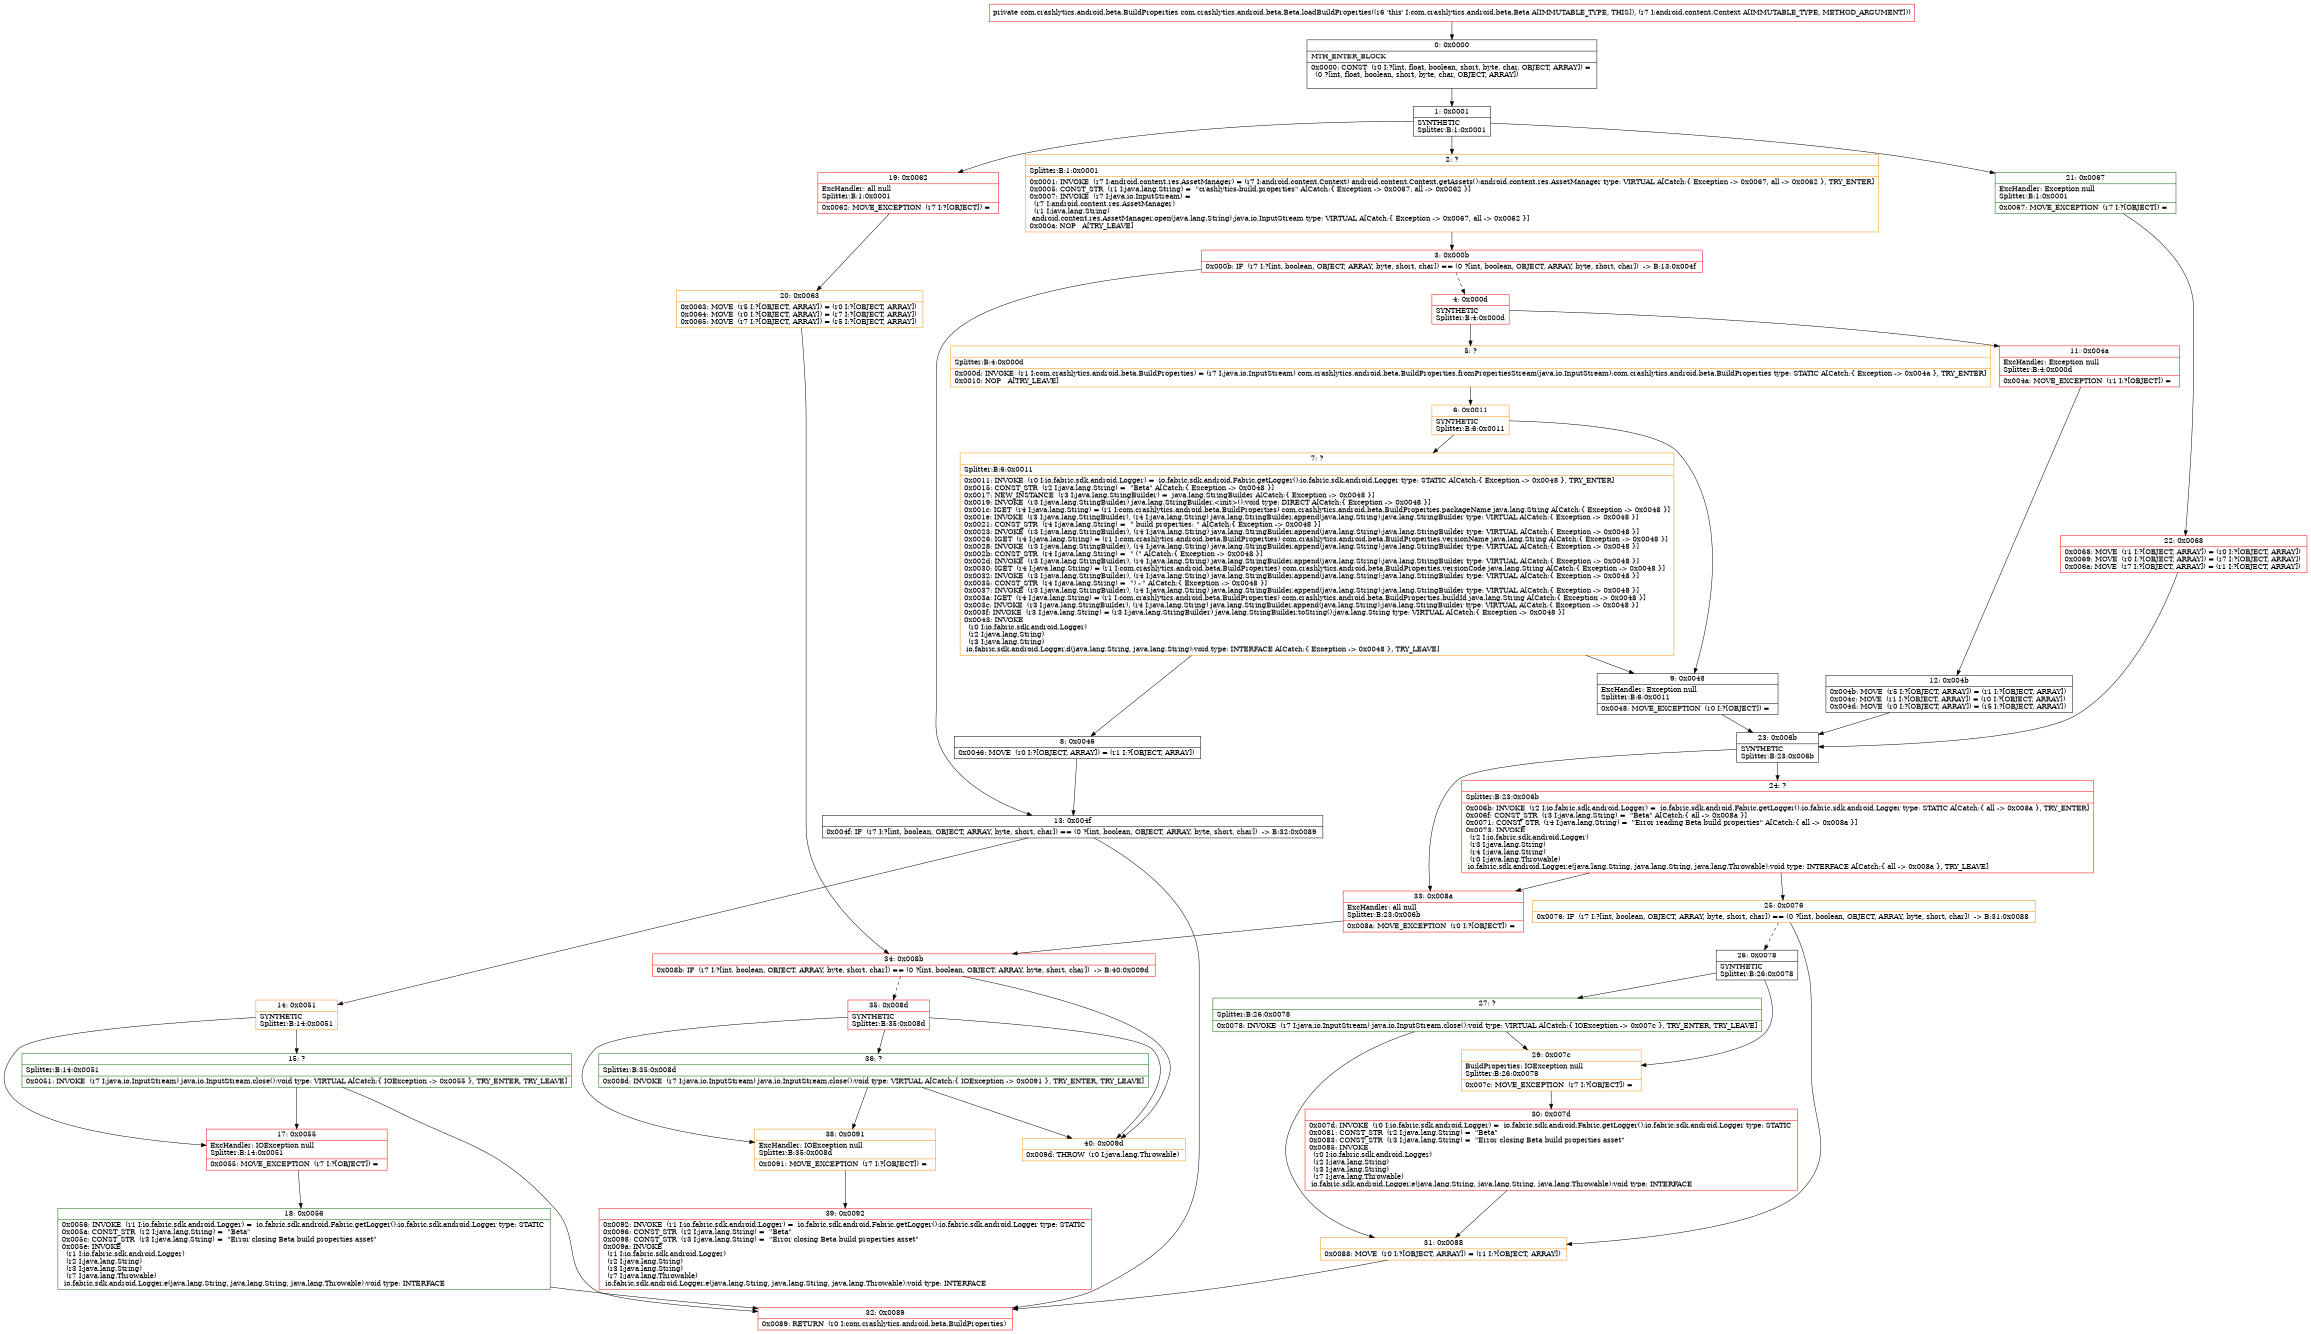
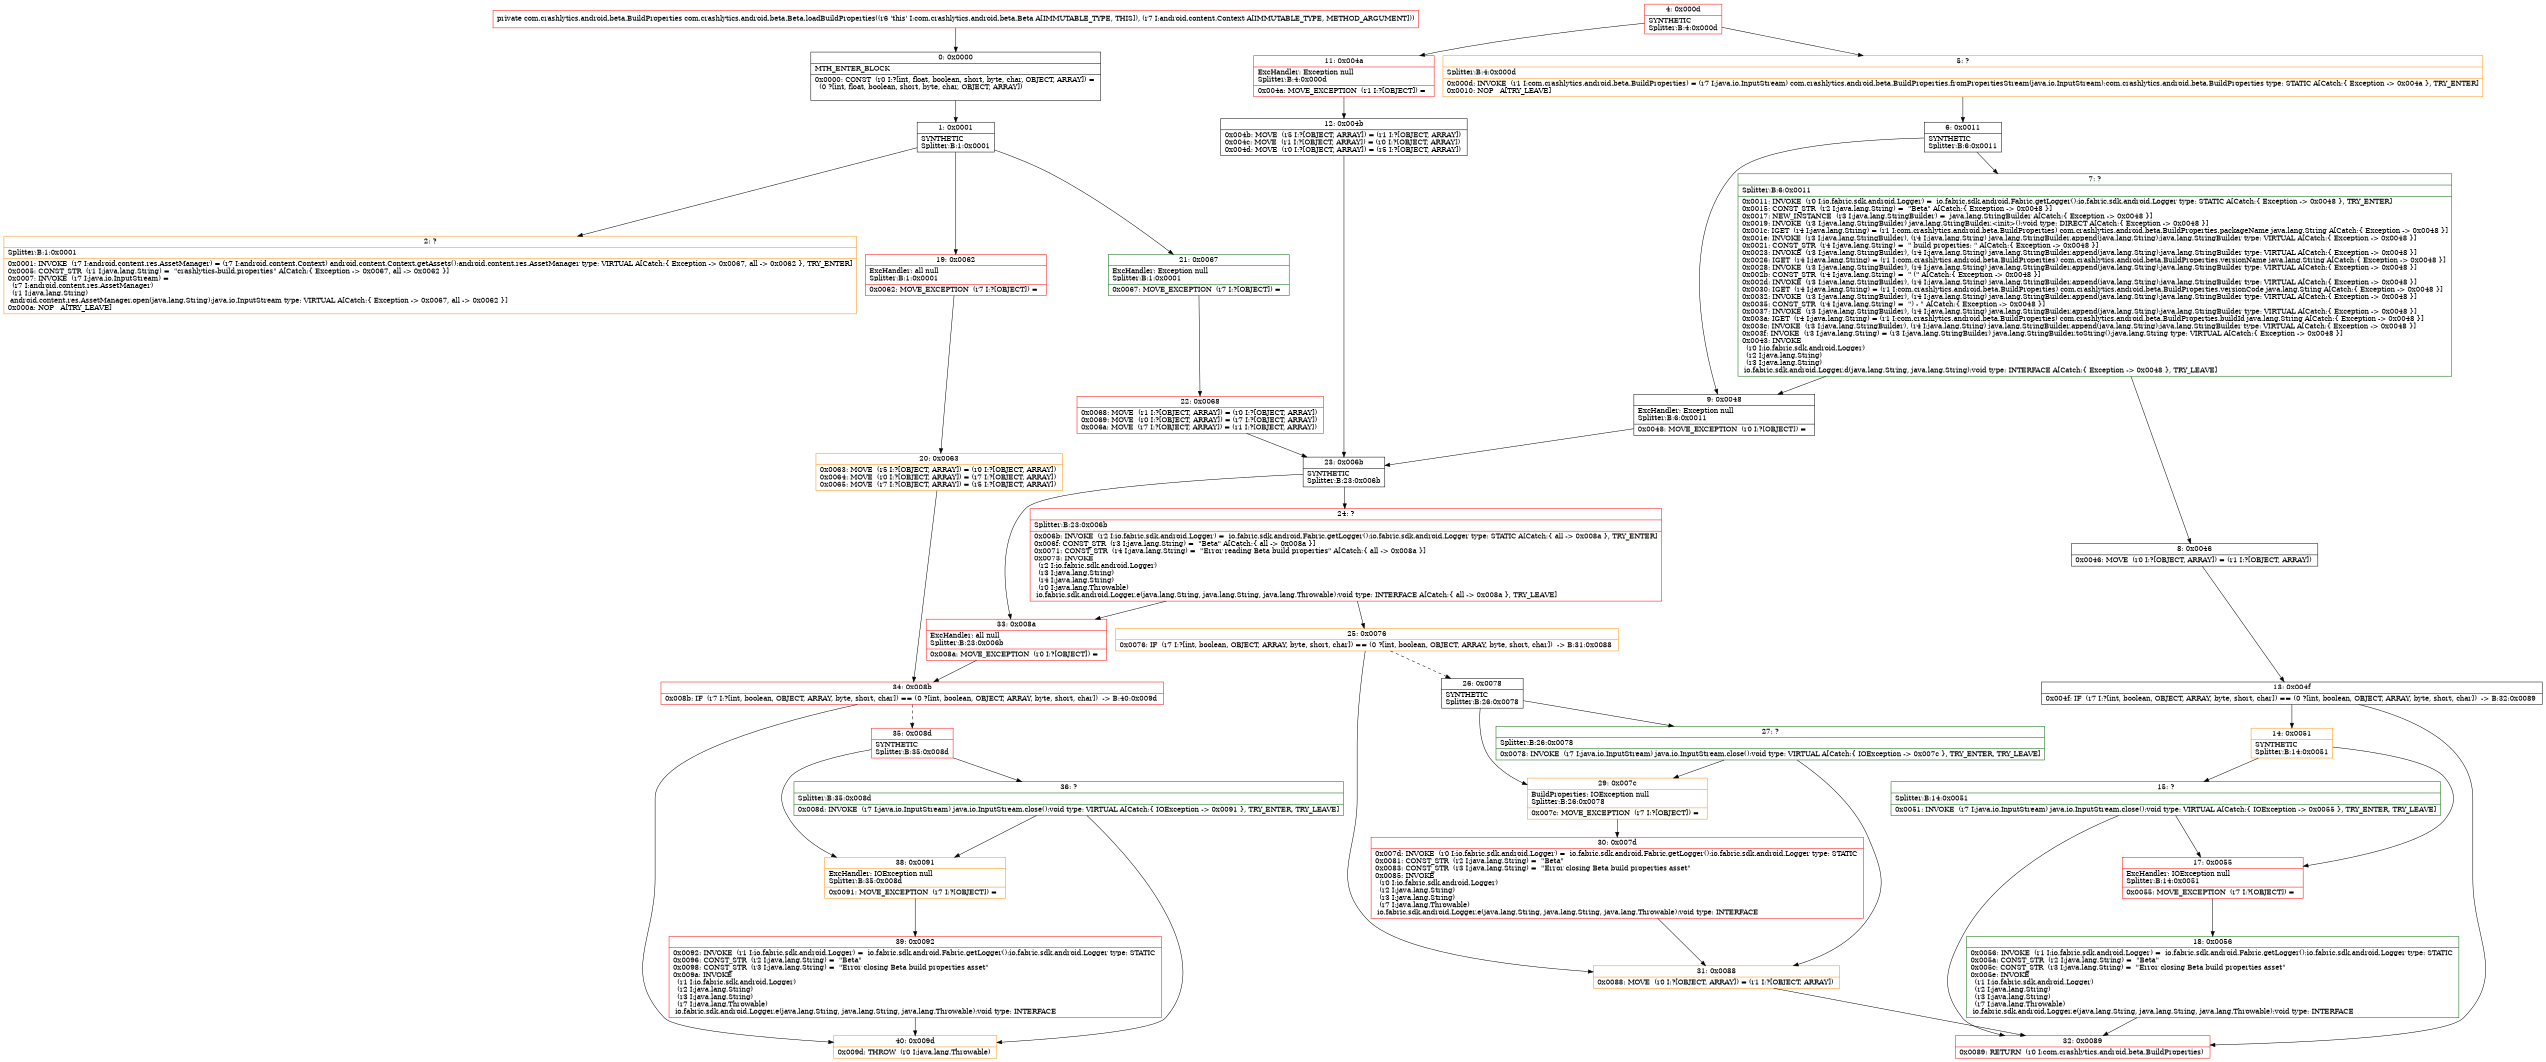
node "3: 0x000b": removed
node "6: 0x0011": color darkorange -> black
node "7: ?": color darkorange -> darkgreen
edge "35: 0x008d" -> "40: 0x009d": now "39: 0x0092" -> "40: 0x009d"
